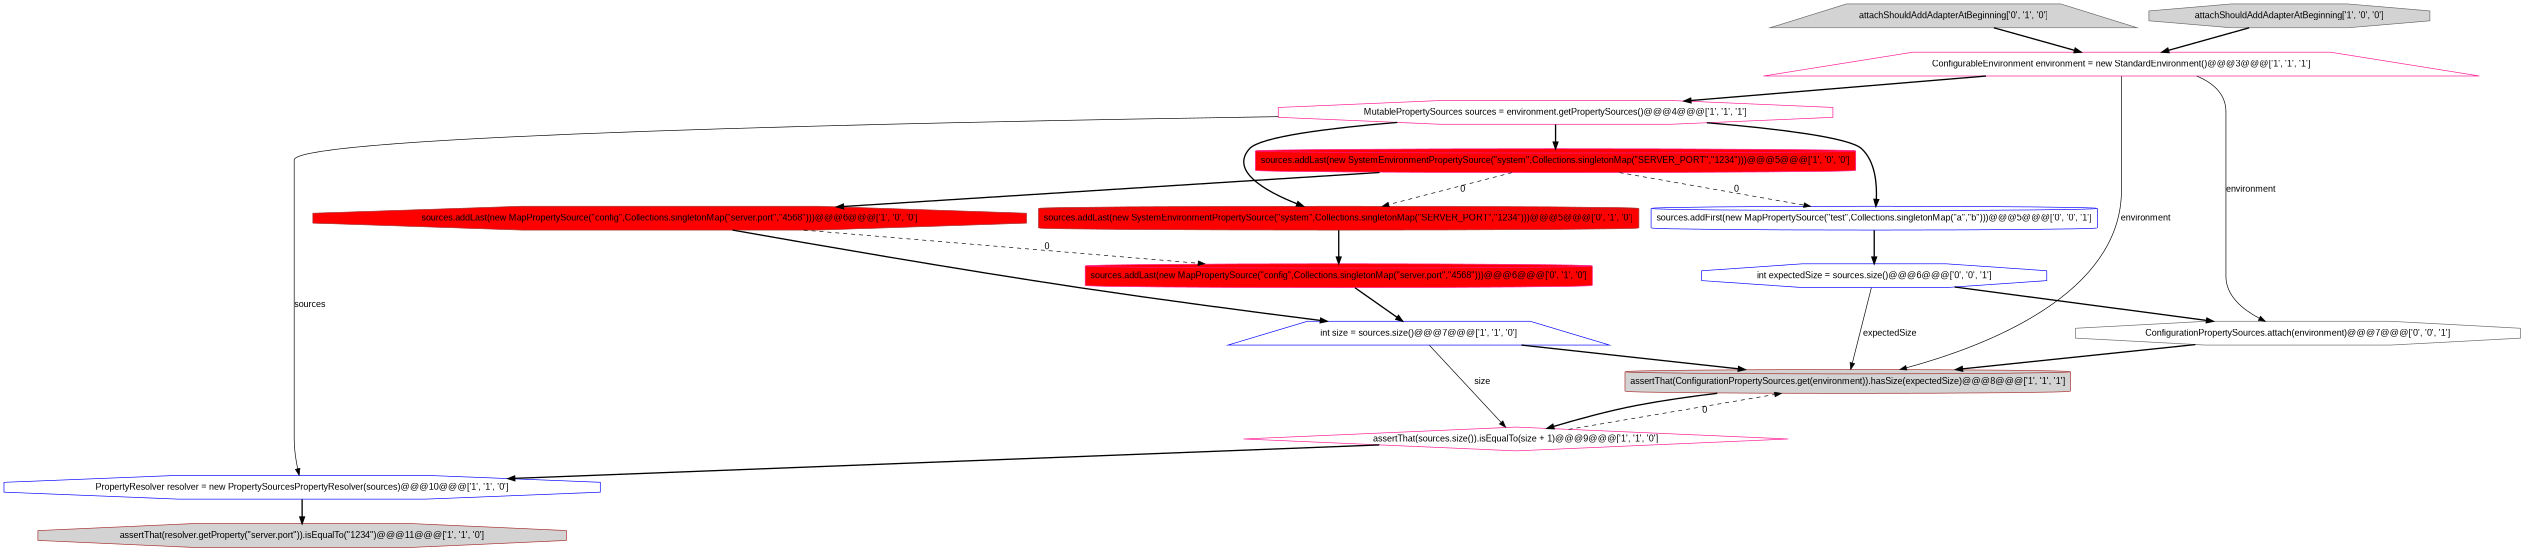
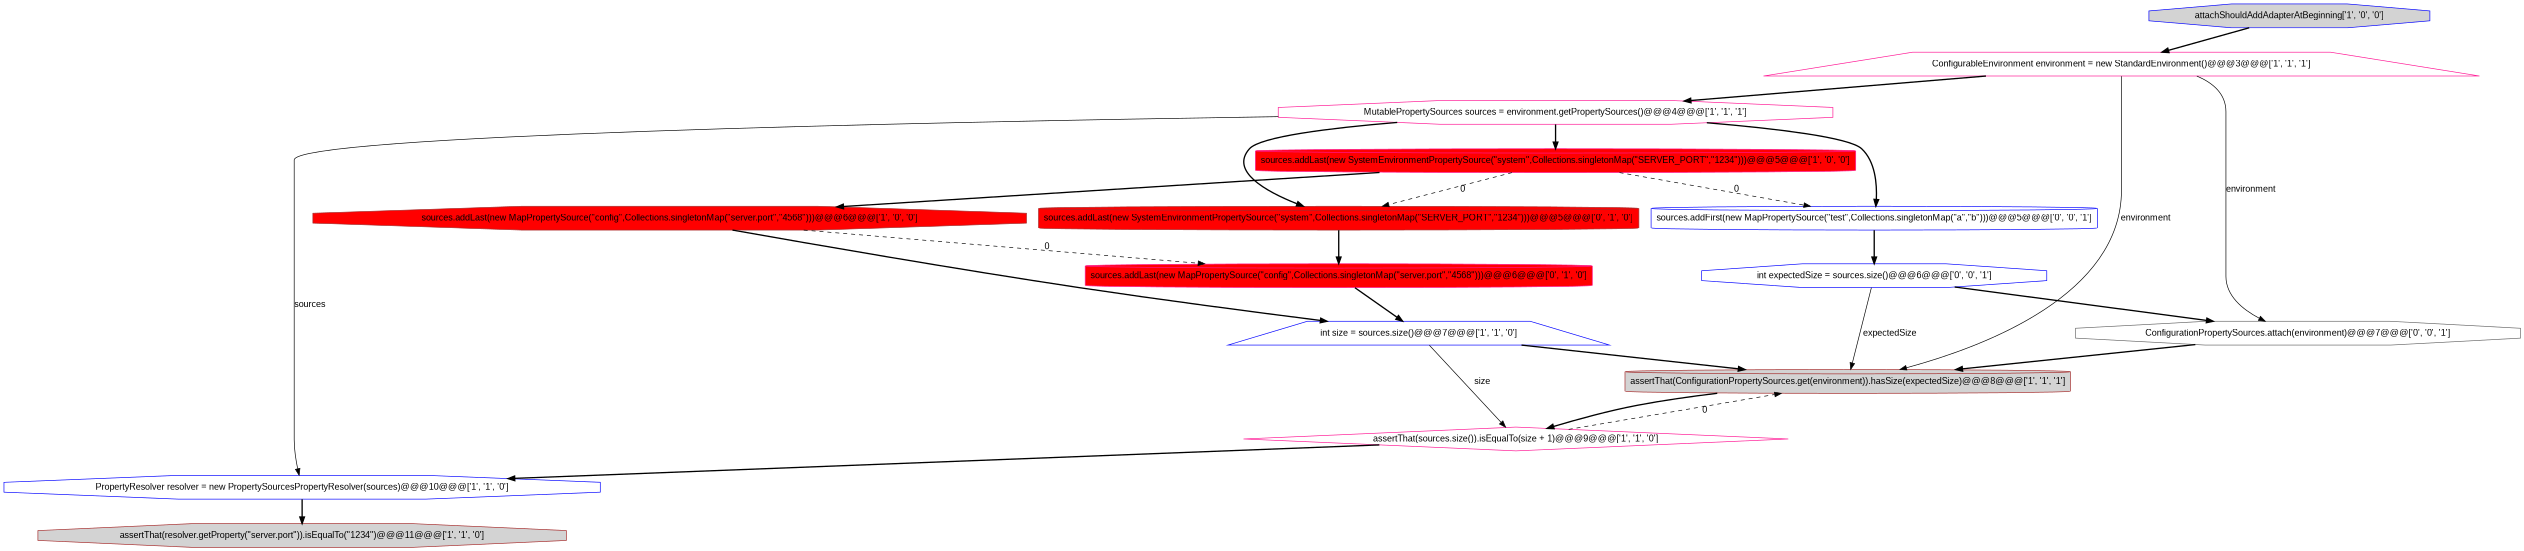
node "attachShouldAddAdapterAtBeginning['0', '1', '0']": removed
node "attachShouldAddAdapterAtBeginning['1', '0', '0']": color gray40 -> blue
